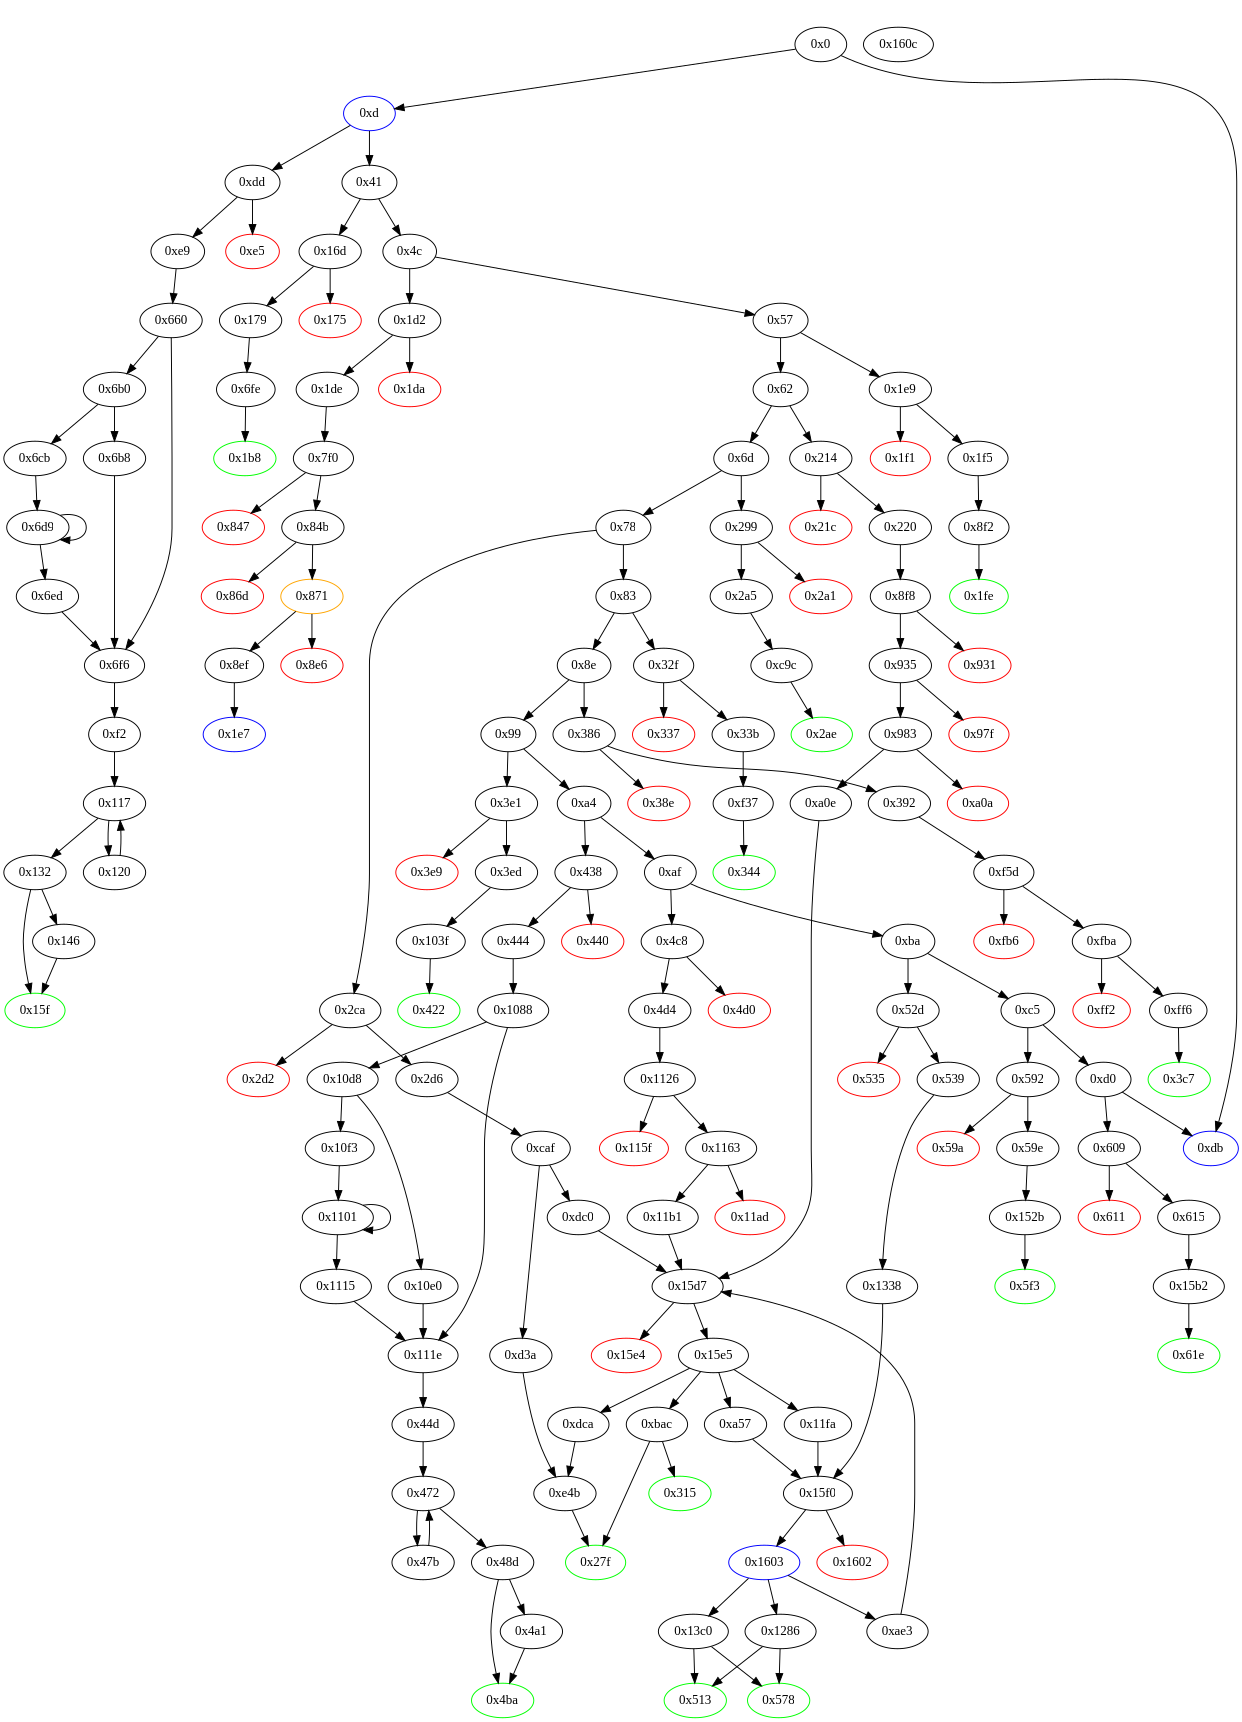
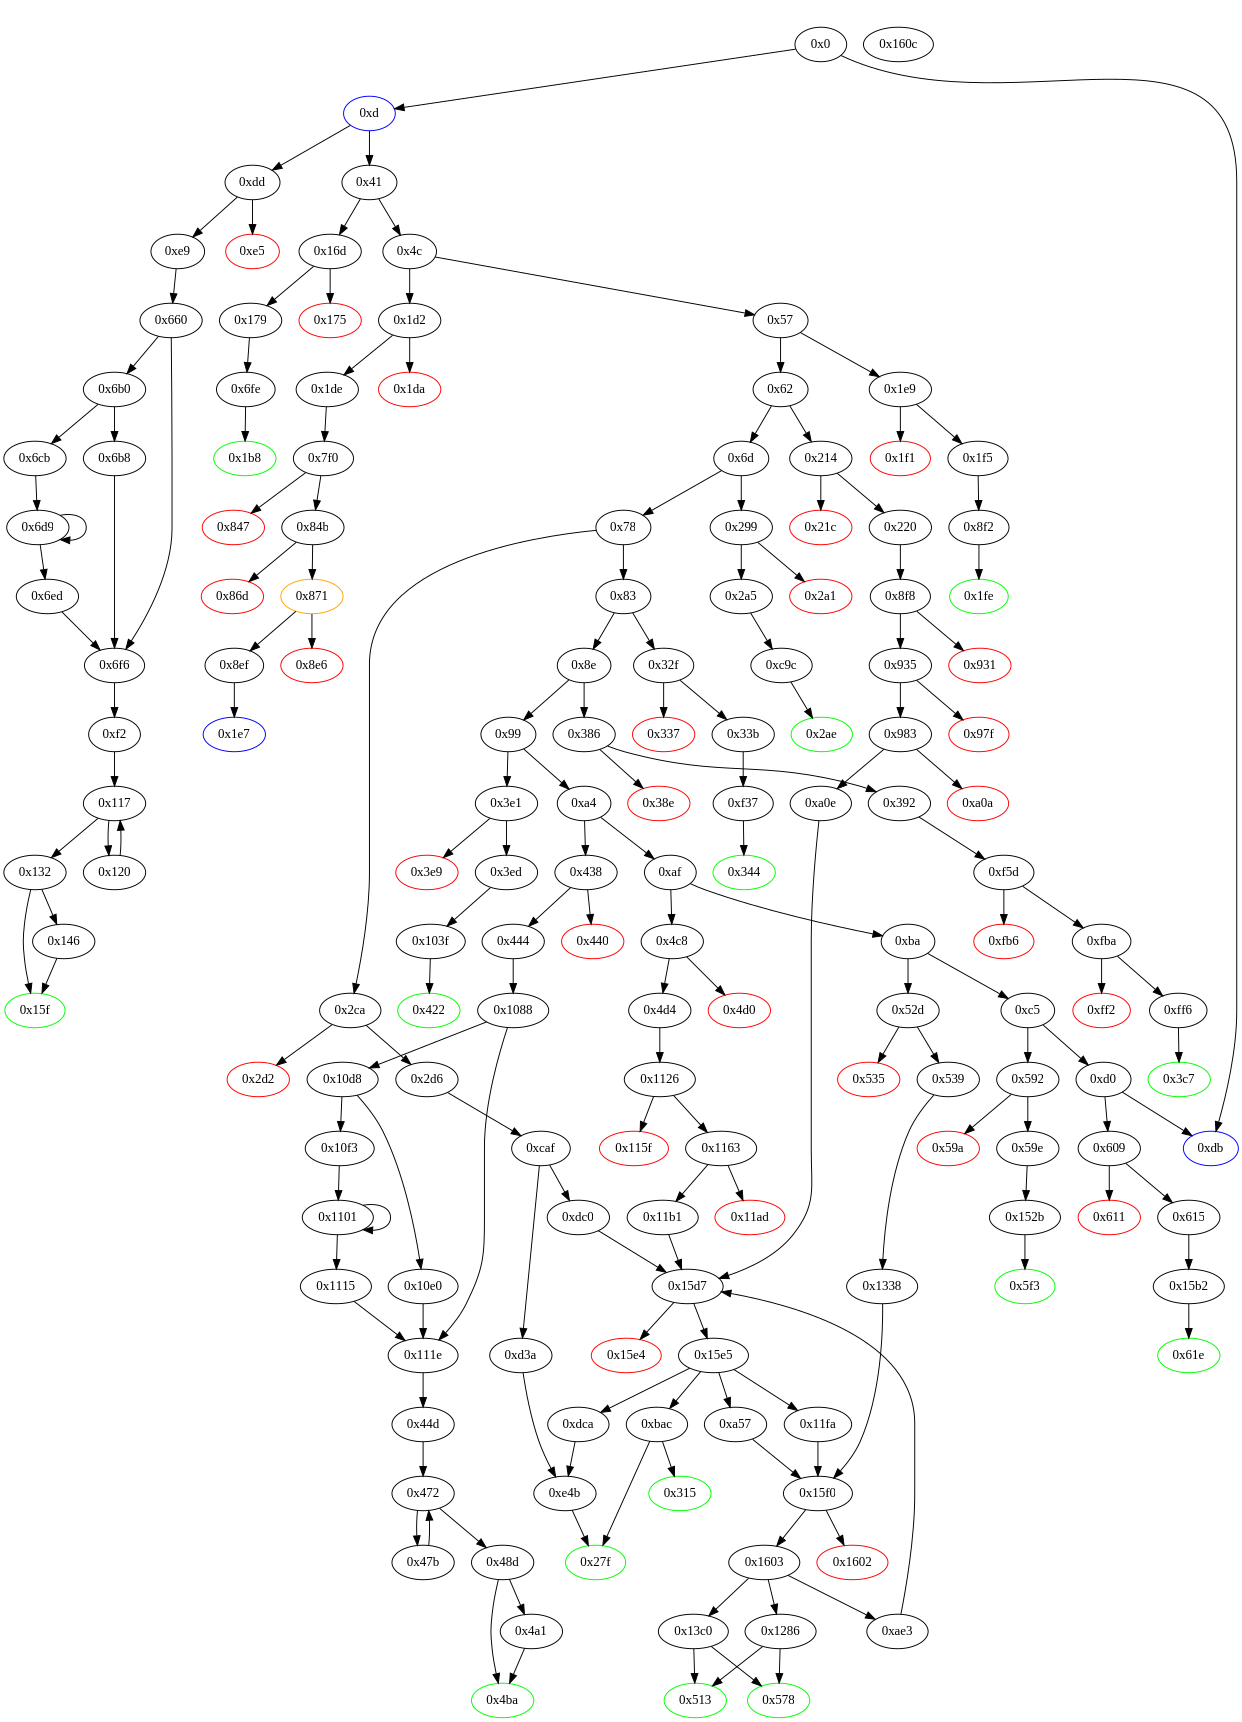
node "0x1603": color blue -> black
